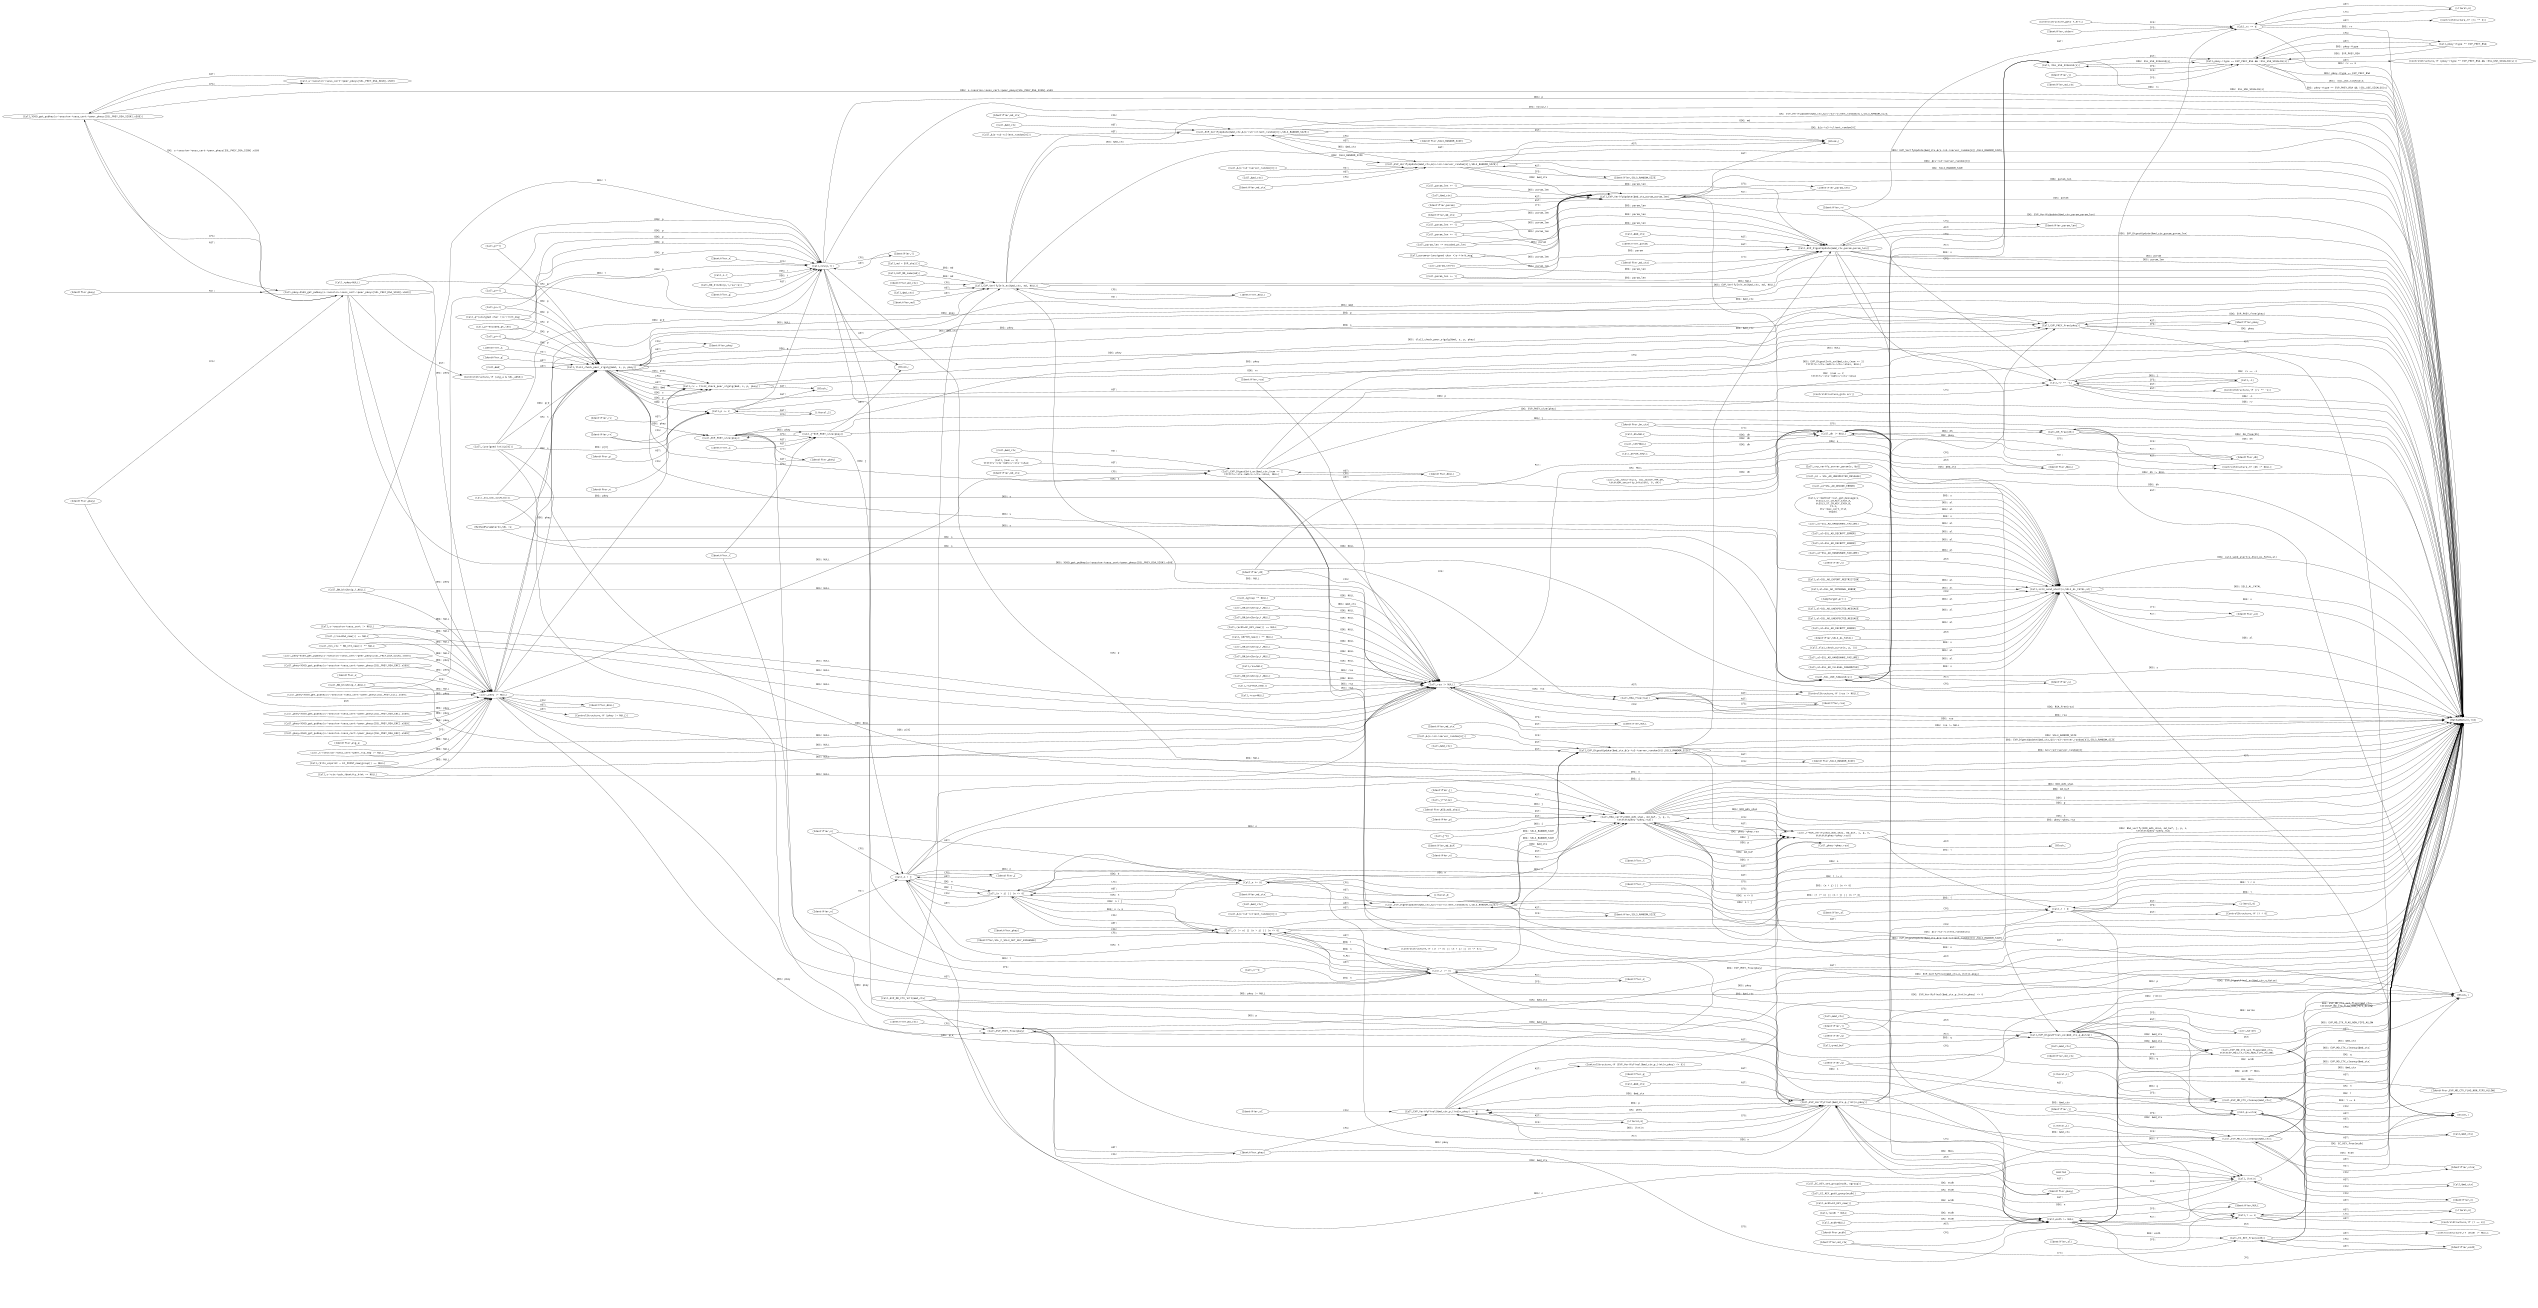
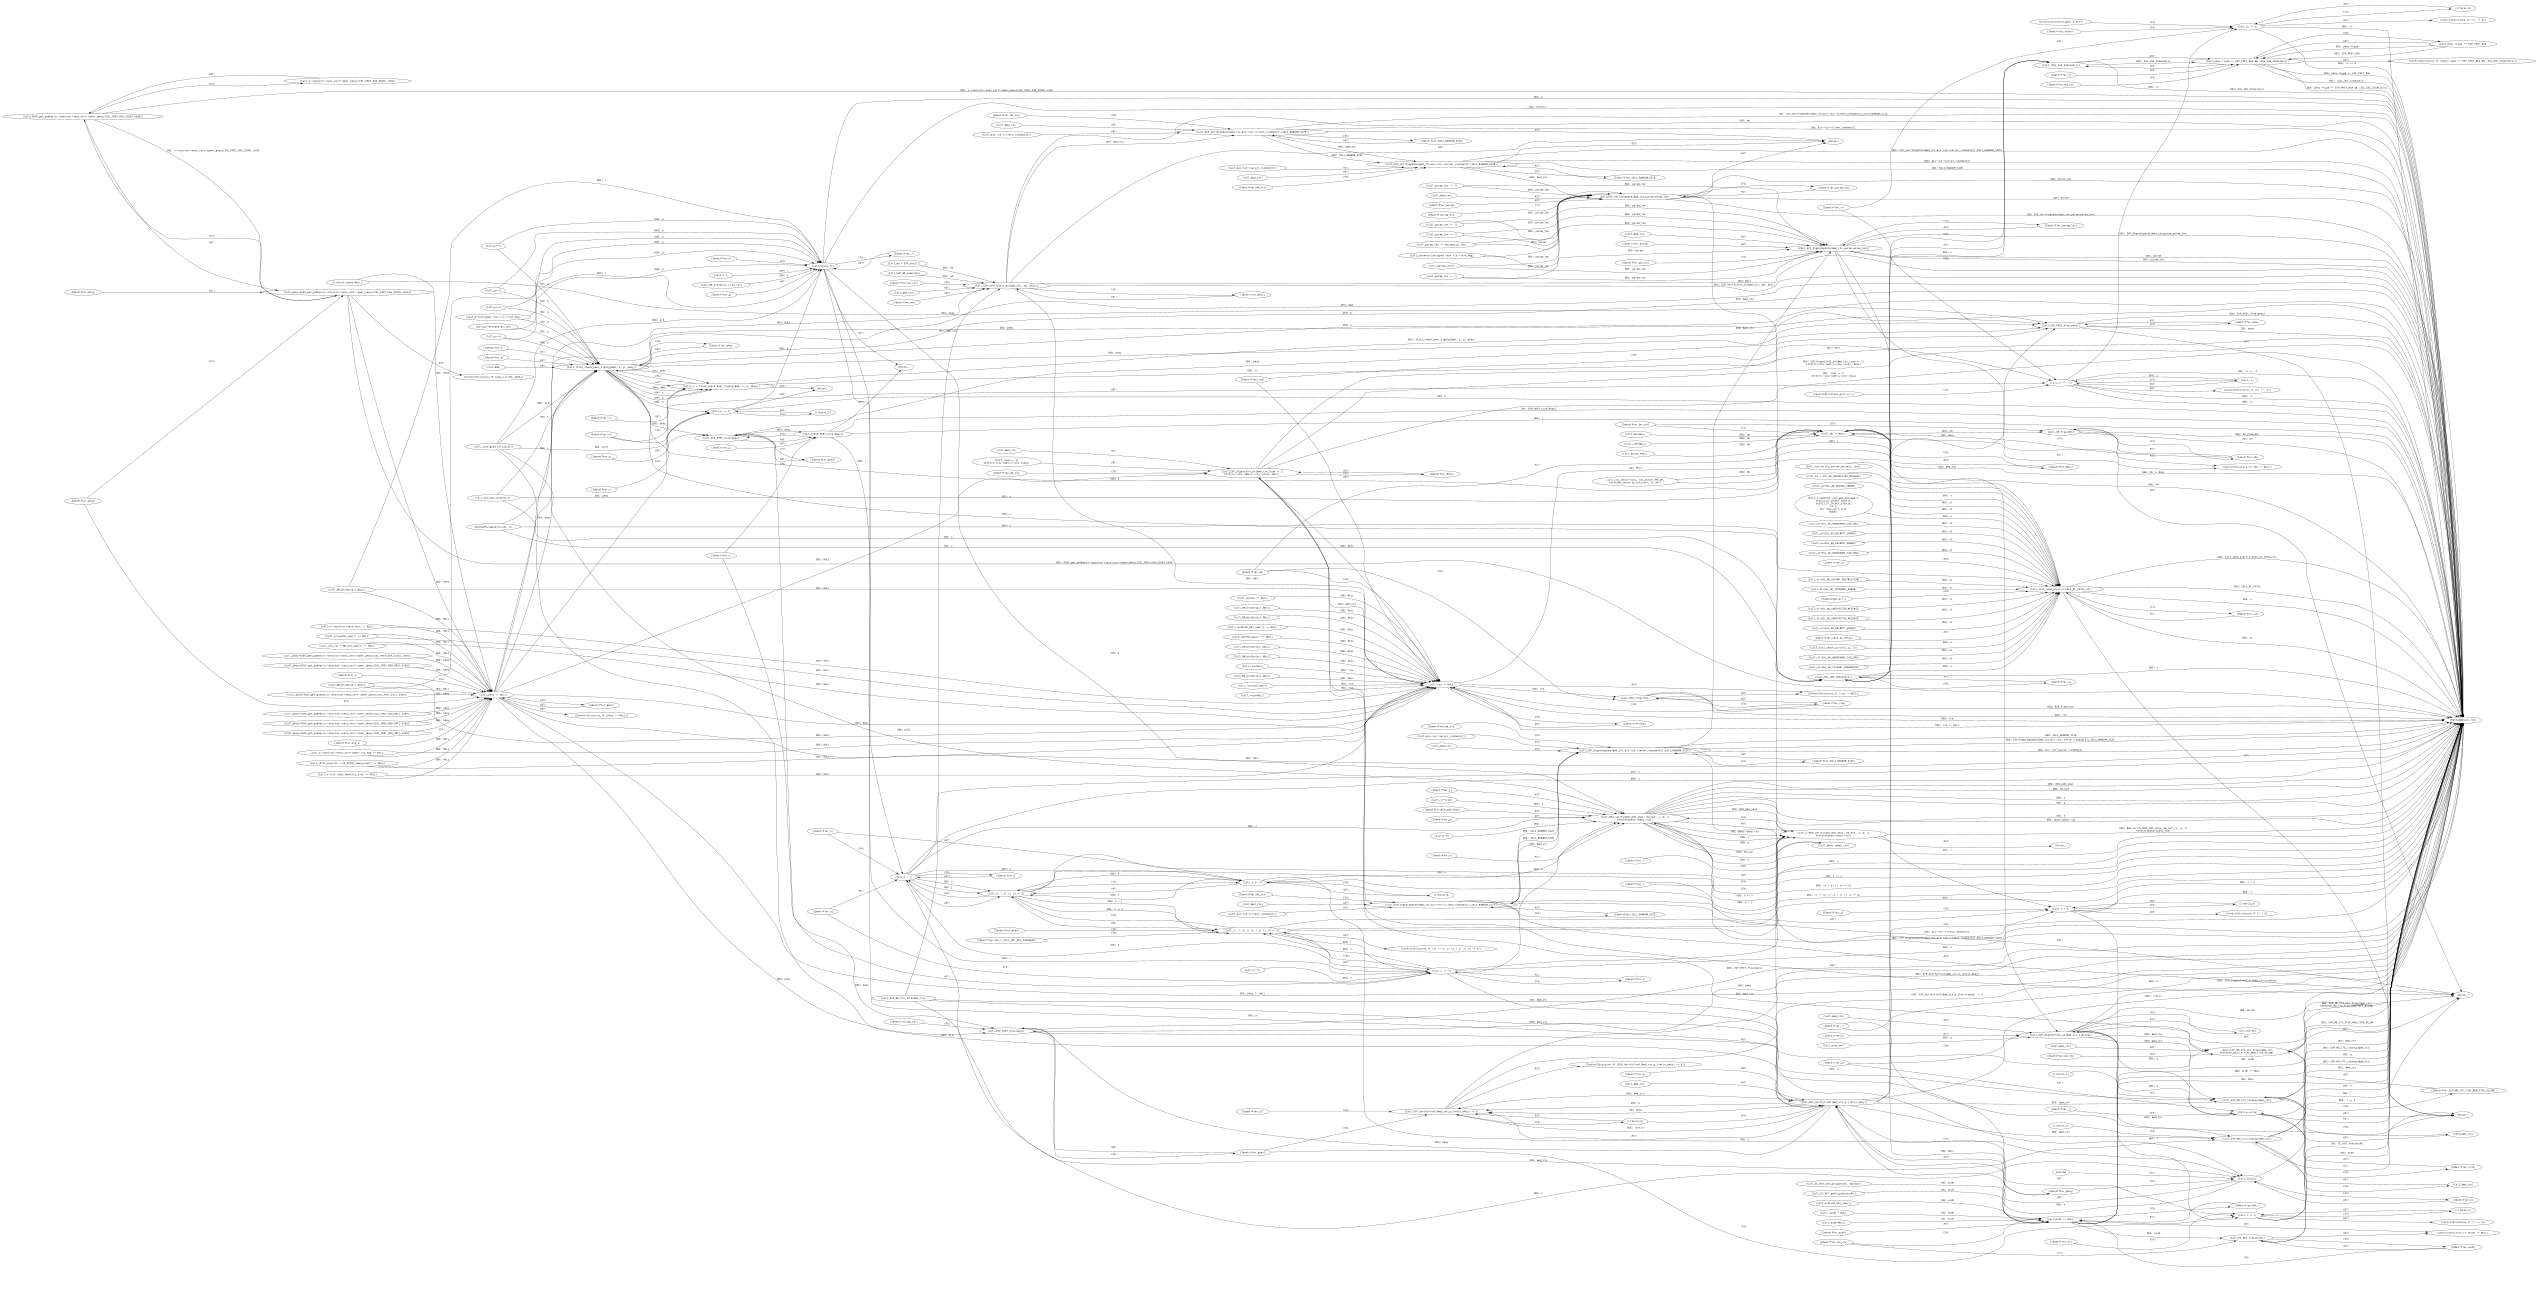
node "(Call,*pkey=NULL)": label "(Call,*pkey=NULL)" -> "(Literal,*pkey=NULL)"
node "(Identifier,md_buf)": removed
